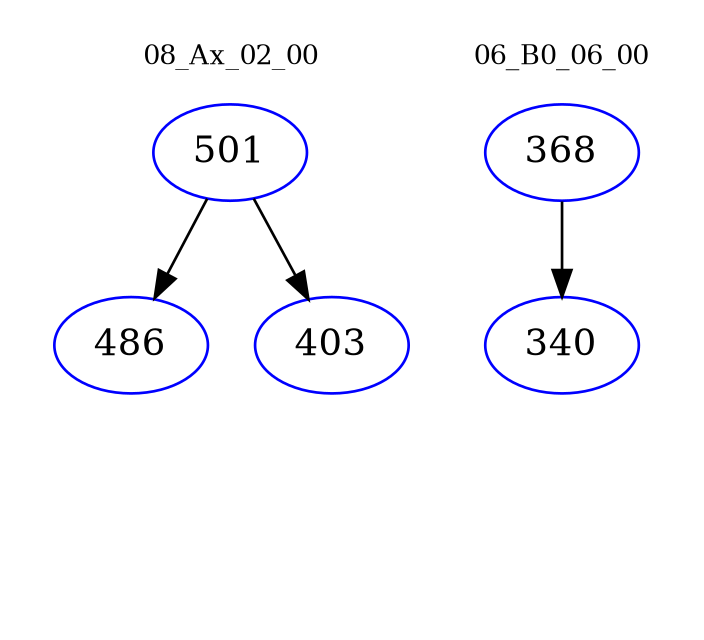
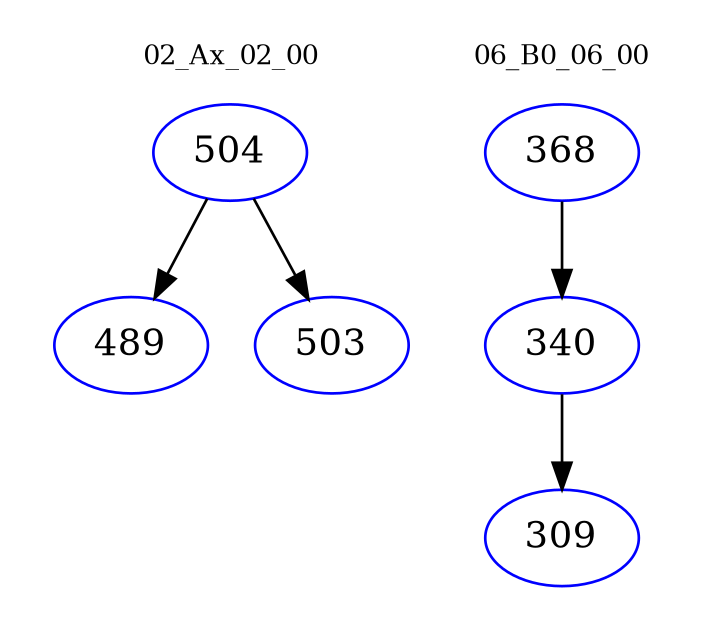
cluster "08_Ax_02_00": label "08_Ax_02_00" -> "02_Ax_02_00"
node "501": label "501" -> "504"
node "486": label "486" -> "489"
node "403": label "403" -> "503"
node "309": added
